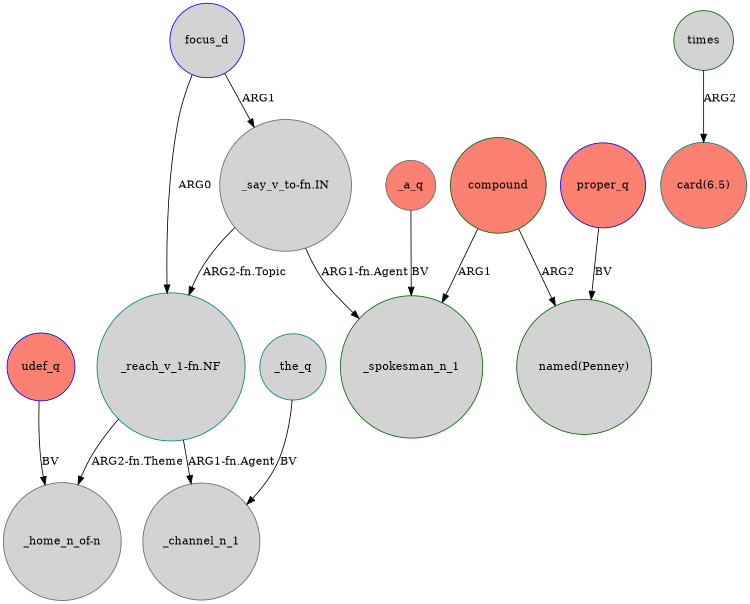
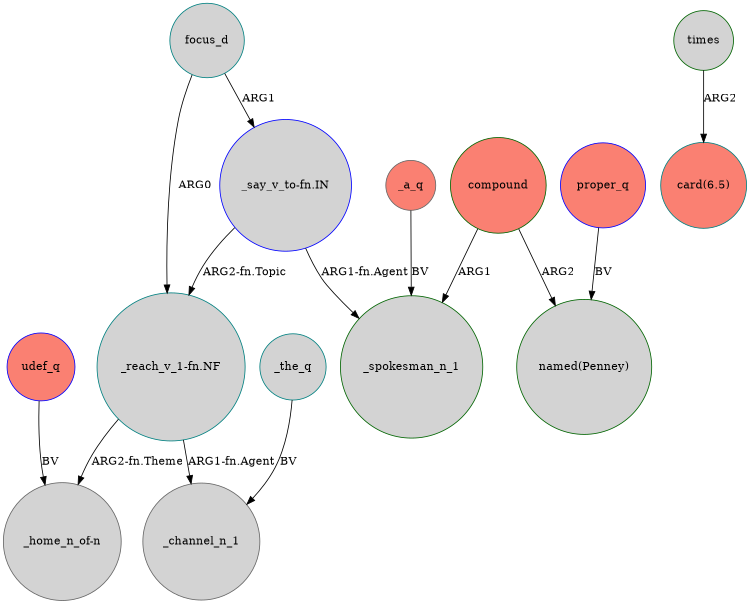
node "focus_d": color blue -> teal
node "_say_v_to-fn.IN": color gray40 -> blue
